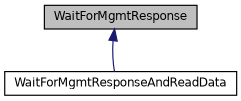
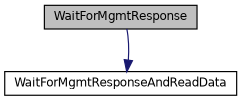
edge "WaitForMgmtResponseAndReadData" -> "WaitForMgmtResponse": reversed
